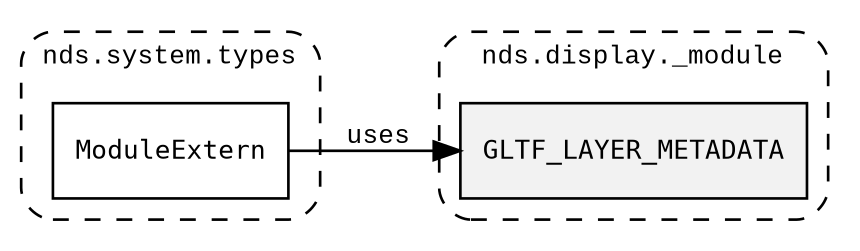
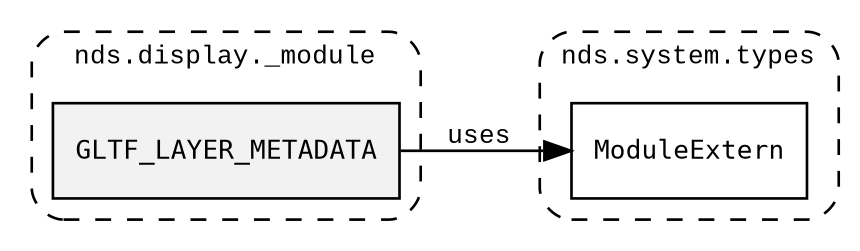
edge "ModuleExtern" -> "GLTF_LAYER_METADATA": reversed
